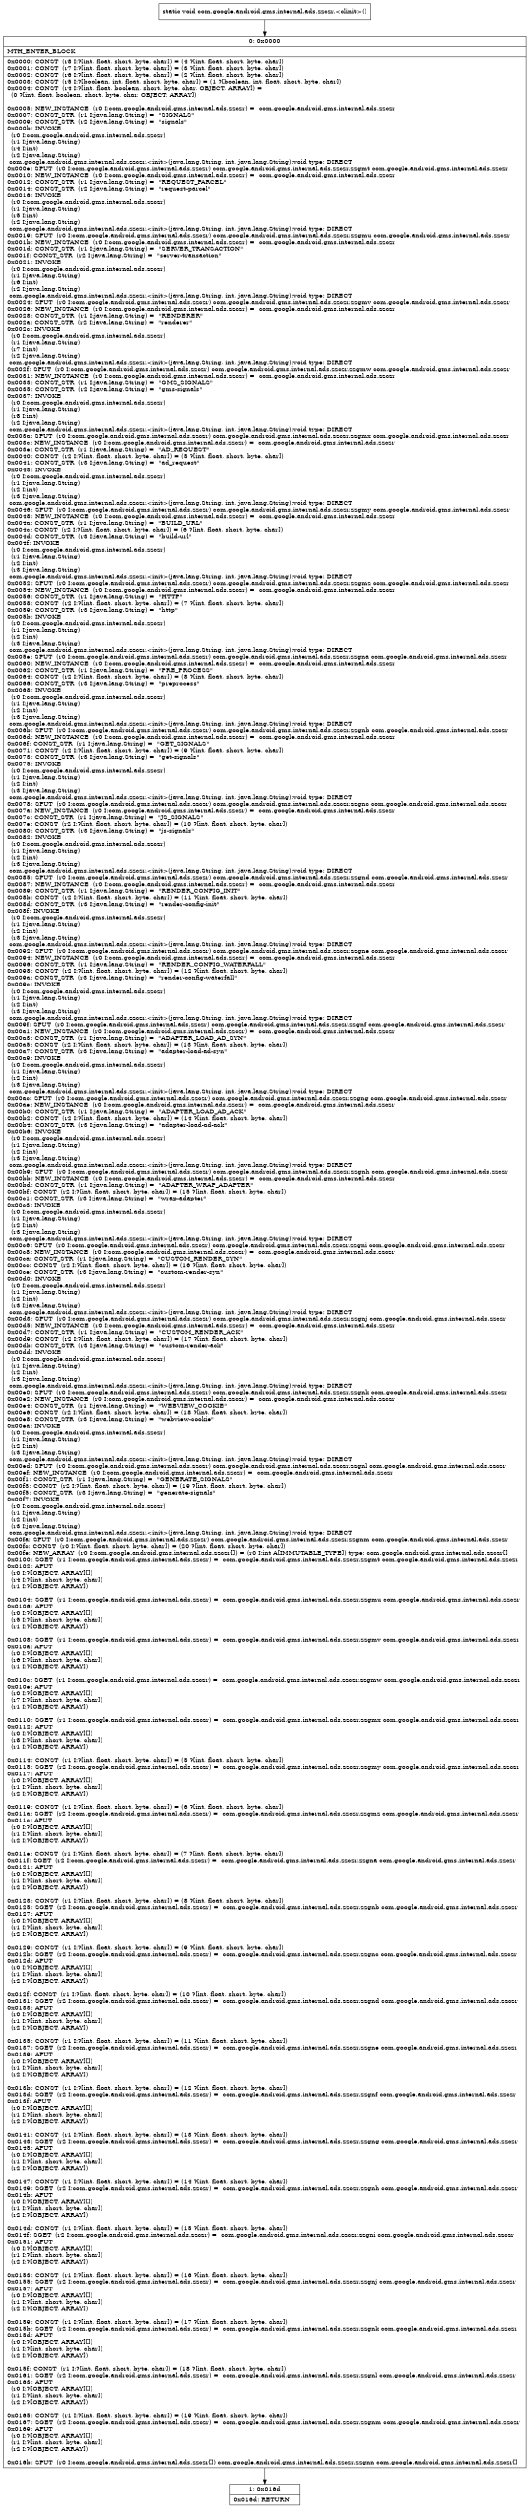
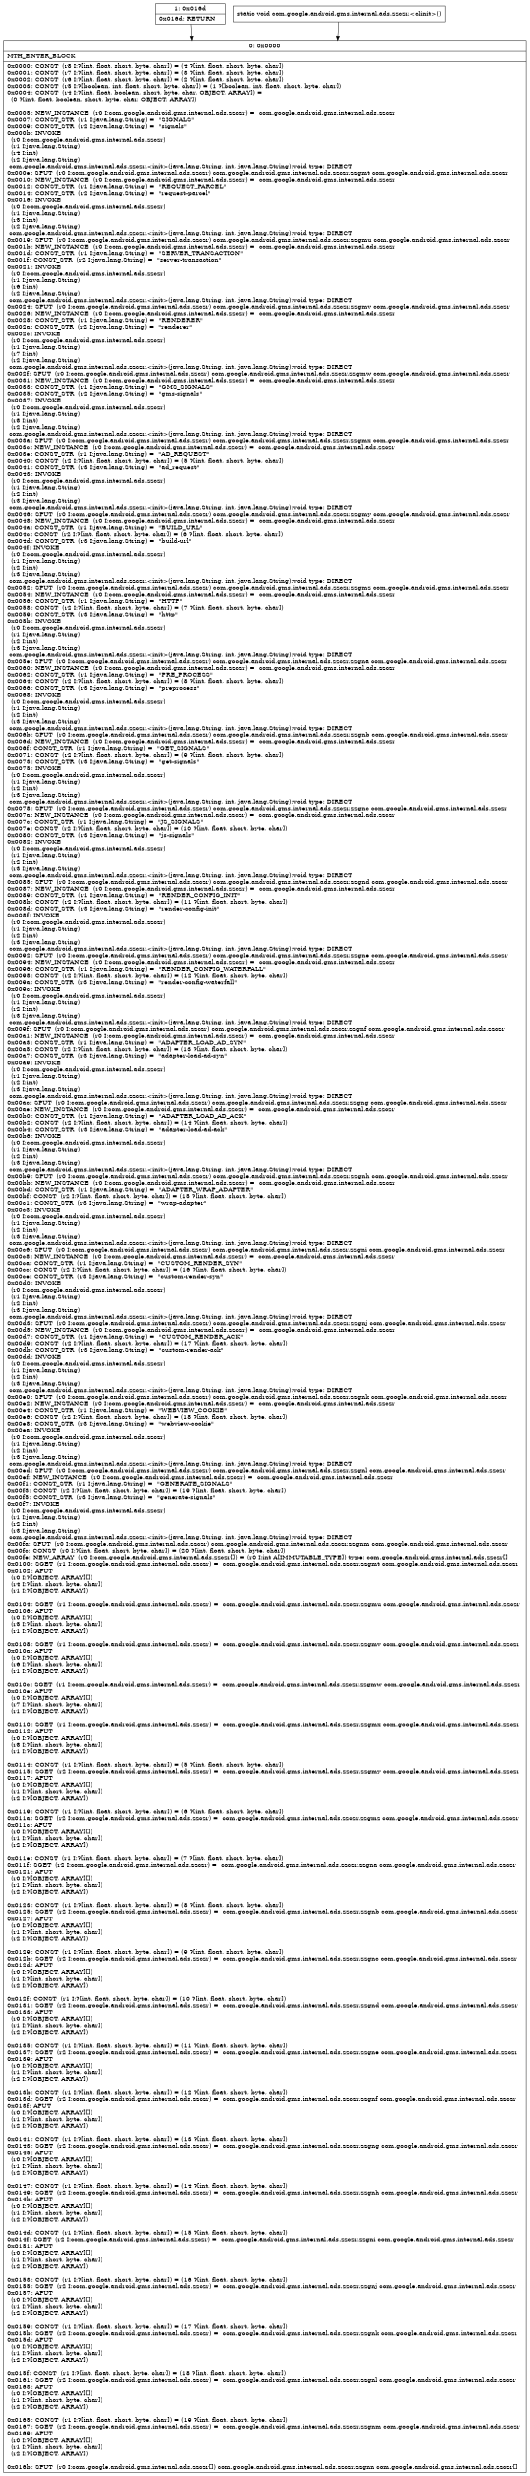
edge "0: 0x0000" -> "1: 0x016d": reversed
